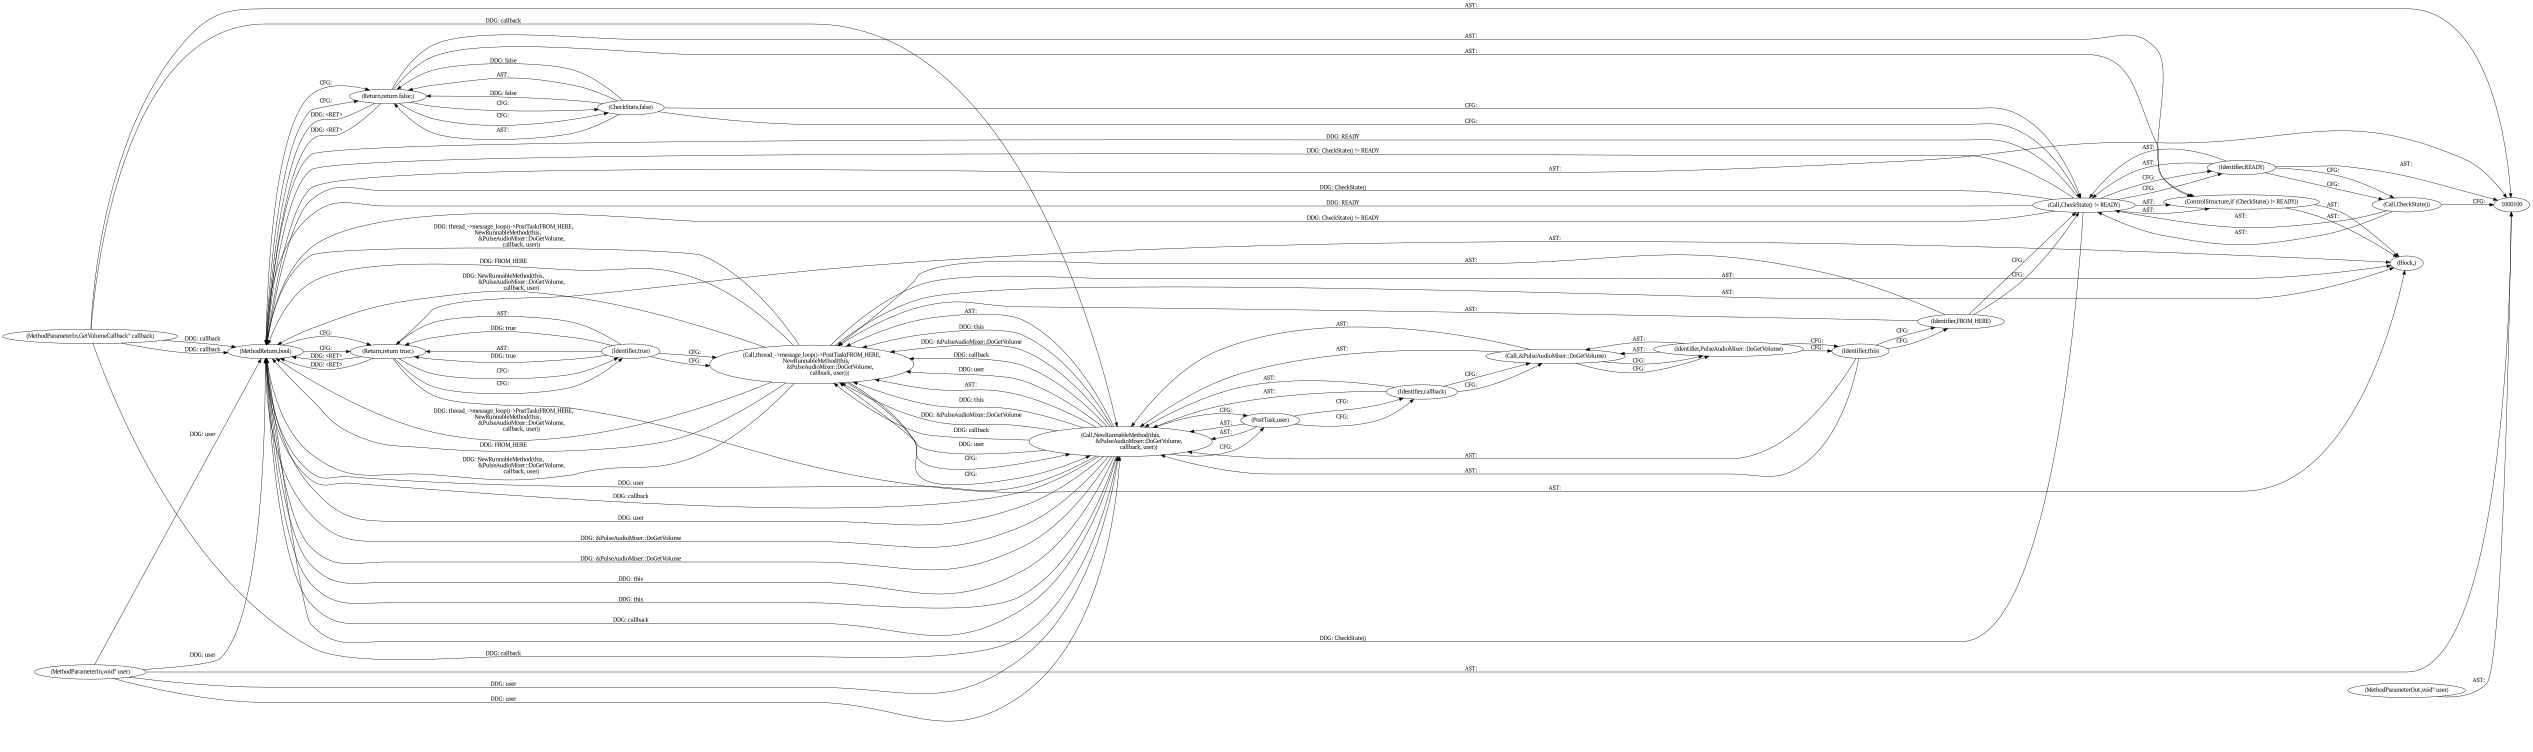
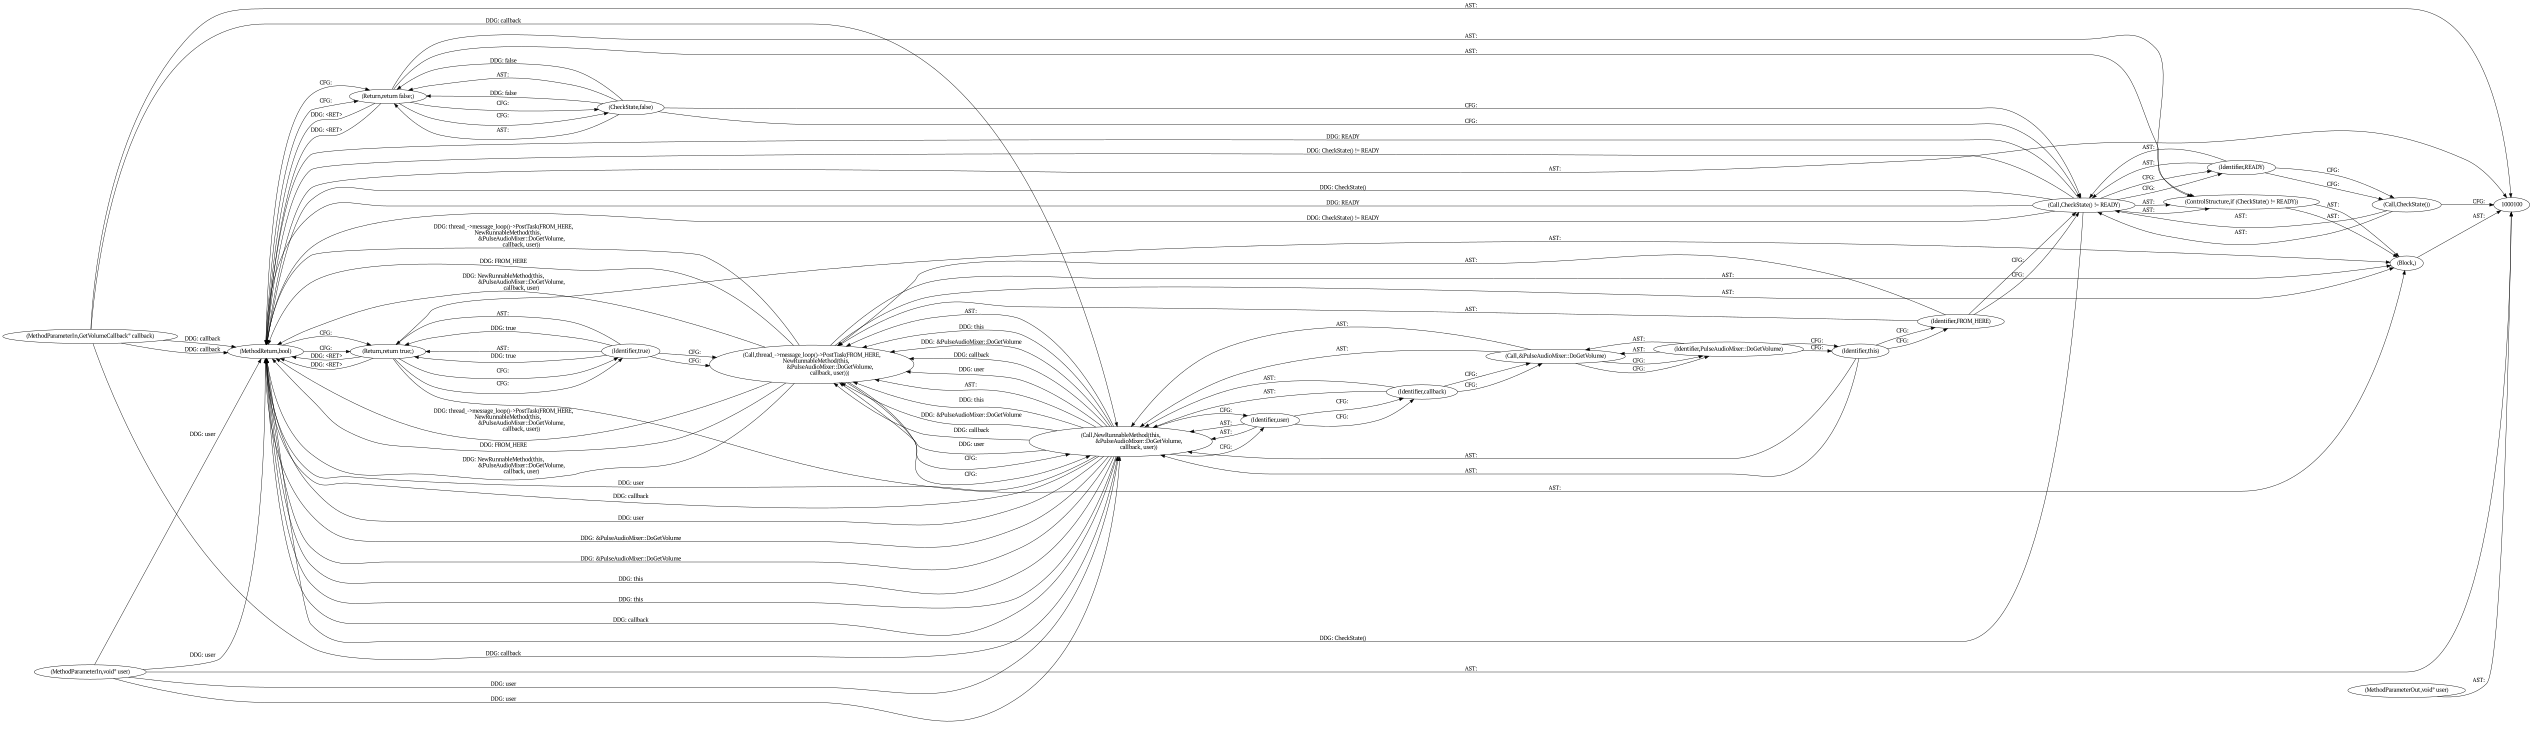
edge "(Identifier,READY)" -> "1000100": now "(Block,)" -> "1000100"
node "(PostTask,user)": label "(PostTask,user)" -> "(Identifier,user)"
